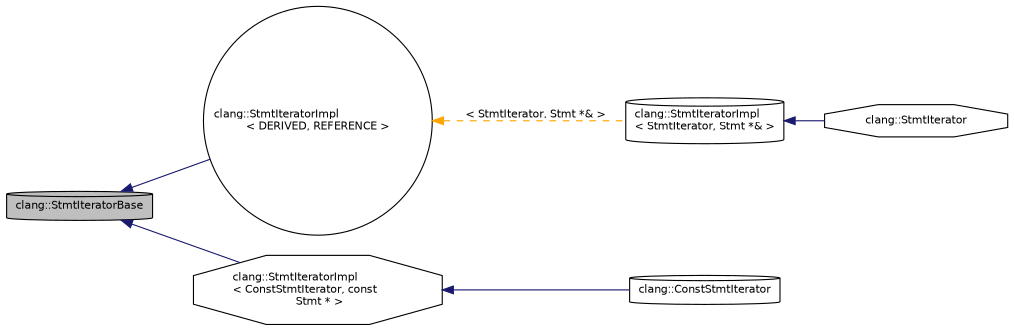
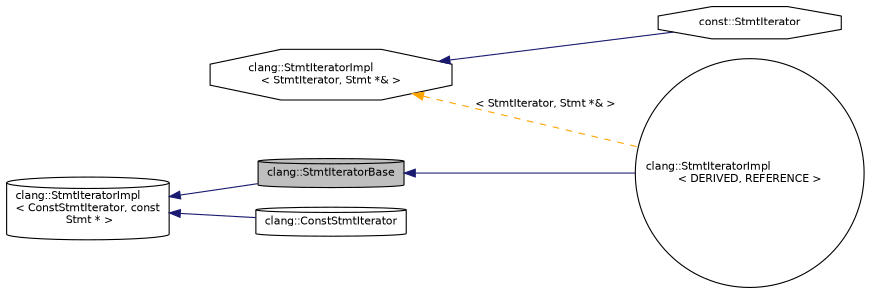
edge "clang::StmtIteratorImpl < StmtIterator, Stmt *& >" -> "clang::StmtIteratorImpl < DERIVED, REFERENCE >": reversed
node "clang::StmtIteratorImpl < StmtIterator, Stmt *& >": shape cylinder -> octagon
node "clang::StmtIterator": label "clang::StmtIterator" -> "const::StmtIterator"
edge "clang::StmtIteratorImpl < ConstStmtIterator, const Stmt * >" -> "clang::StmtIteratorBase": reversed
node "clang::StmtIteratorImpl < ConstStmtIterator, const Stmt * >": shape octagon -> cylinder
